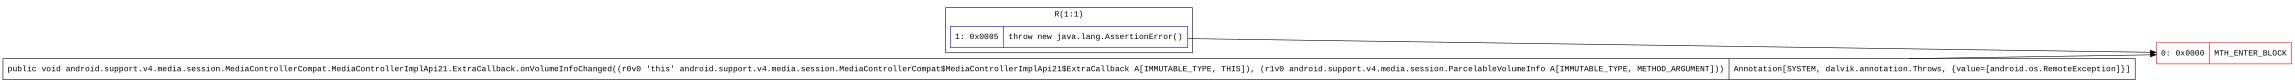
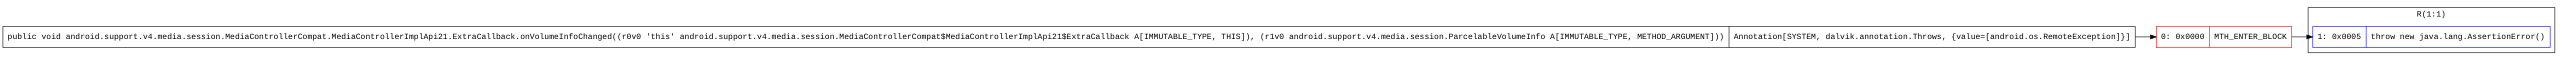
edge "1: 0x0005" -> "0: 0x0000": reversed
